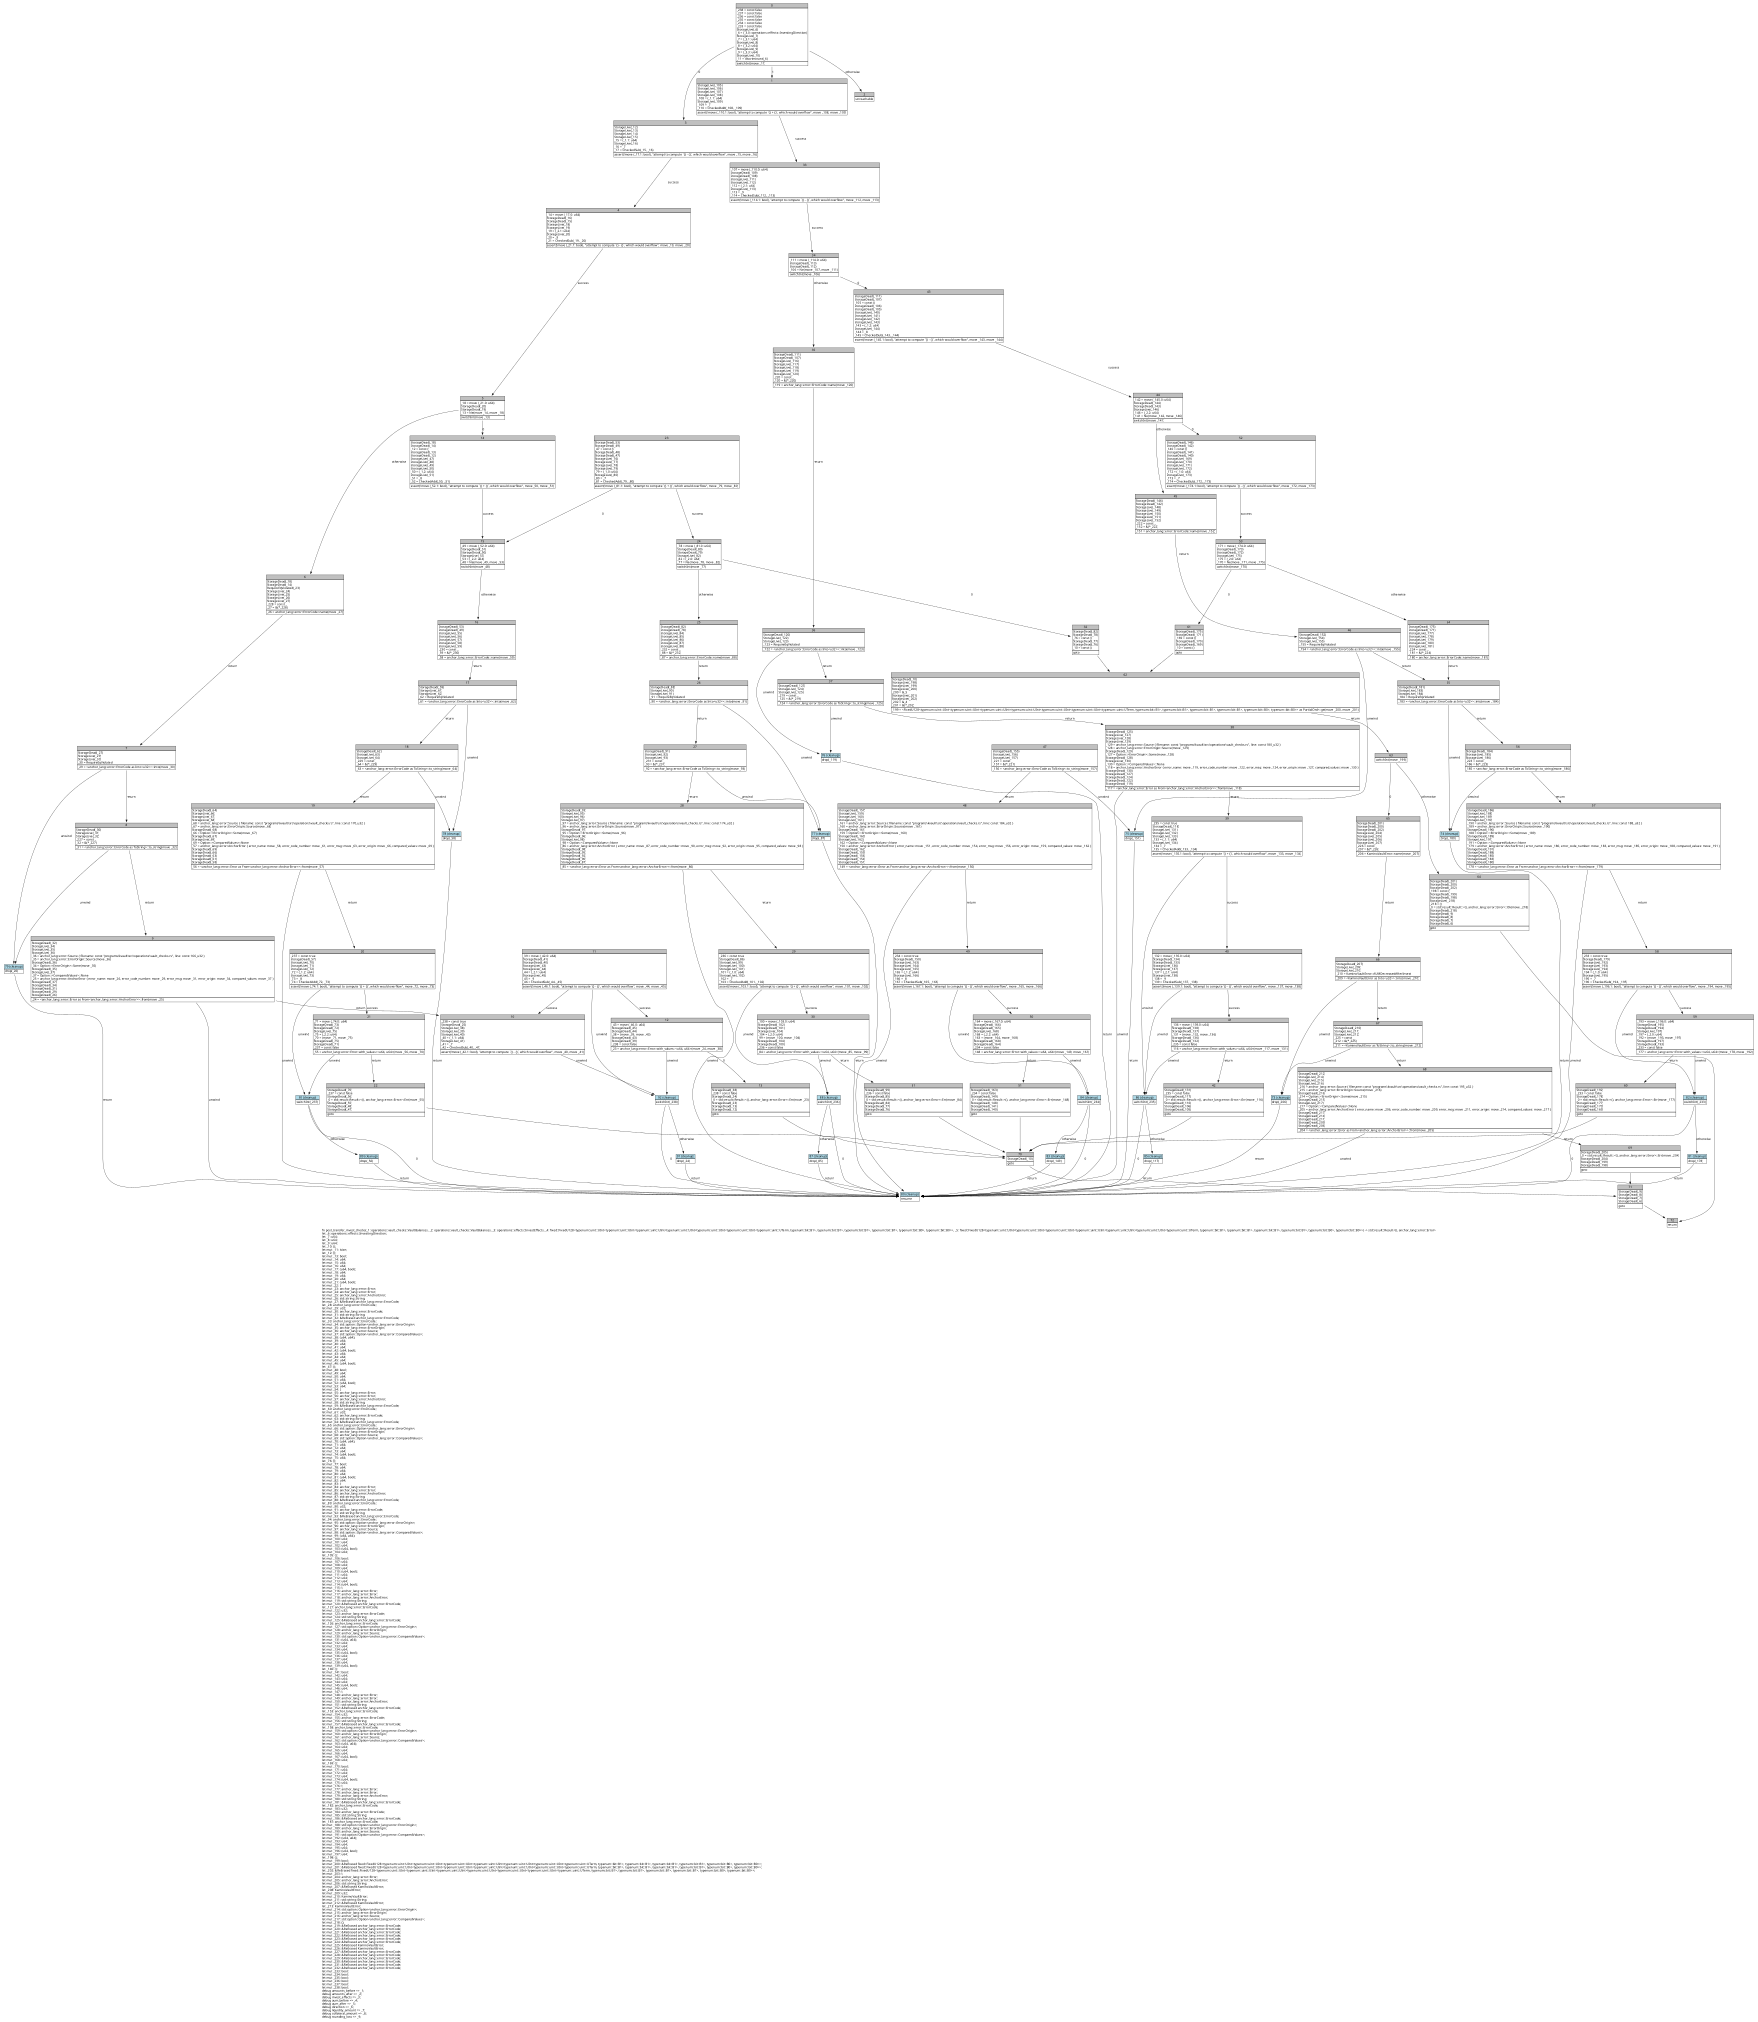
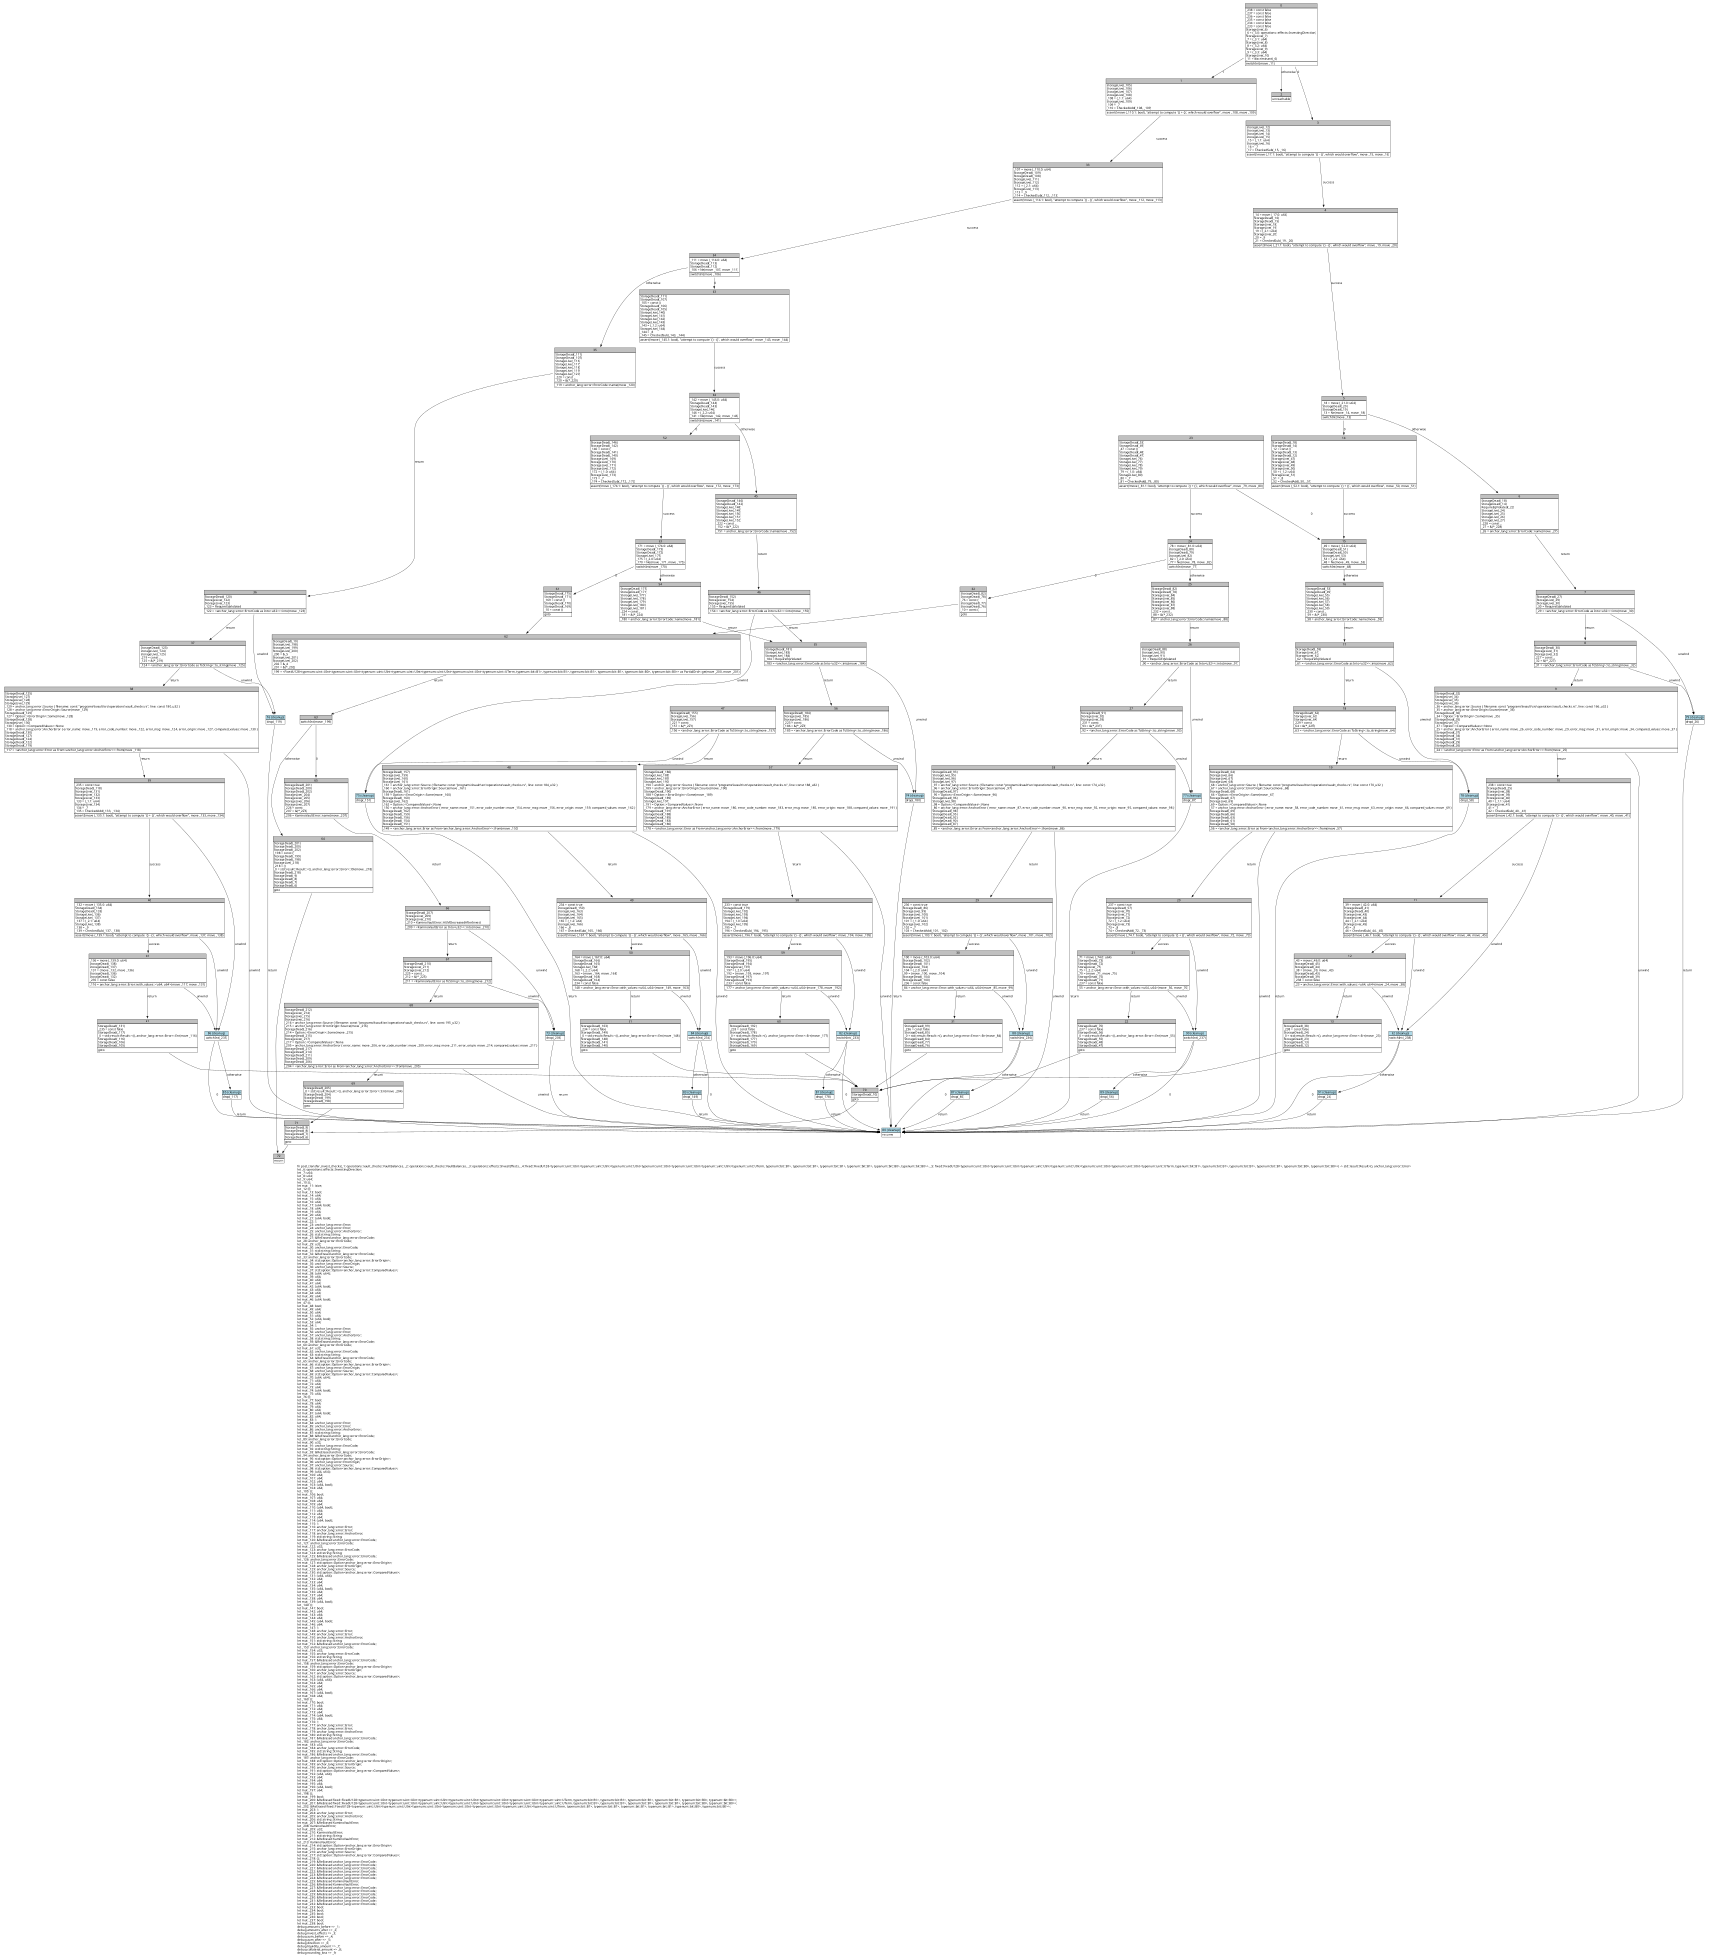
edge "11" -> "10": reversed
edge "12" -> "13": label "0" -> "return"
